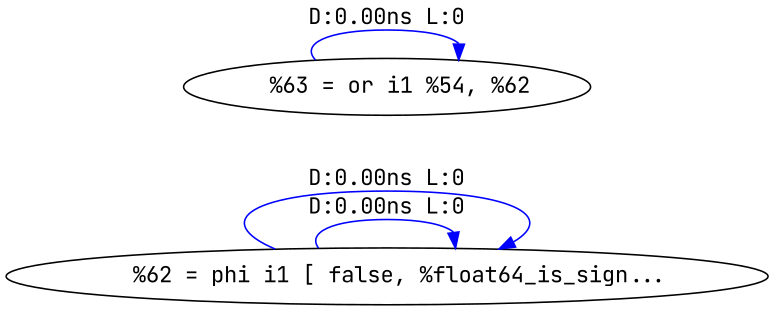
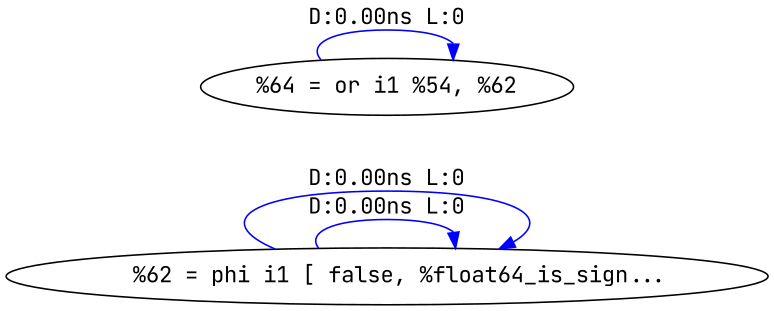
node "%63 = or i1 %54, %62": label "%63 = or i1 %54, %62" -> "%64 = or i1 %54, %62"
